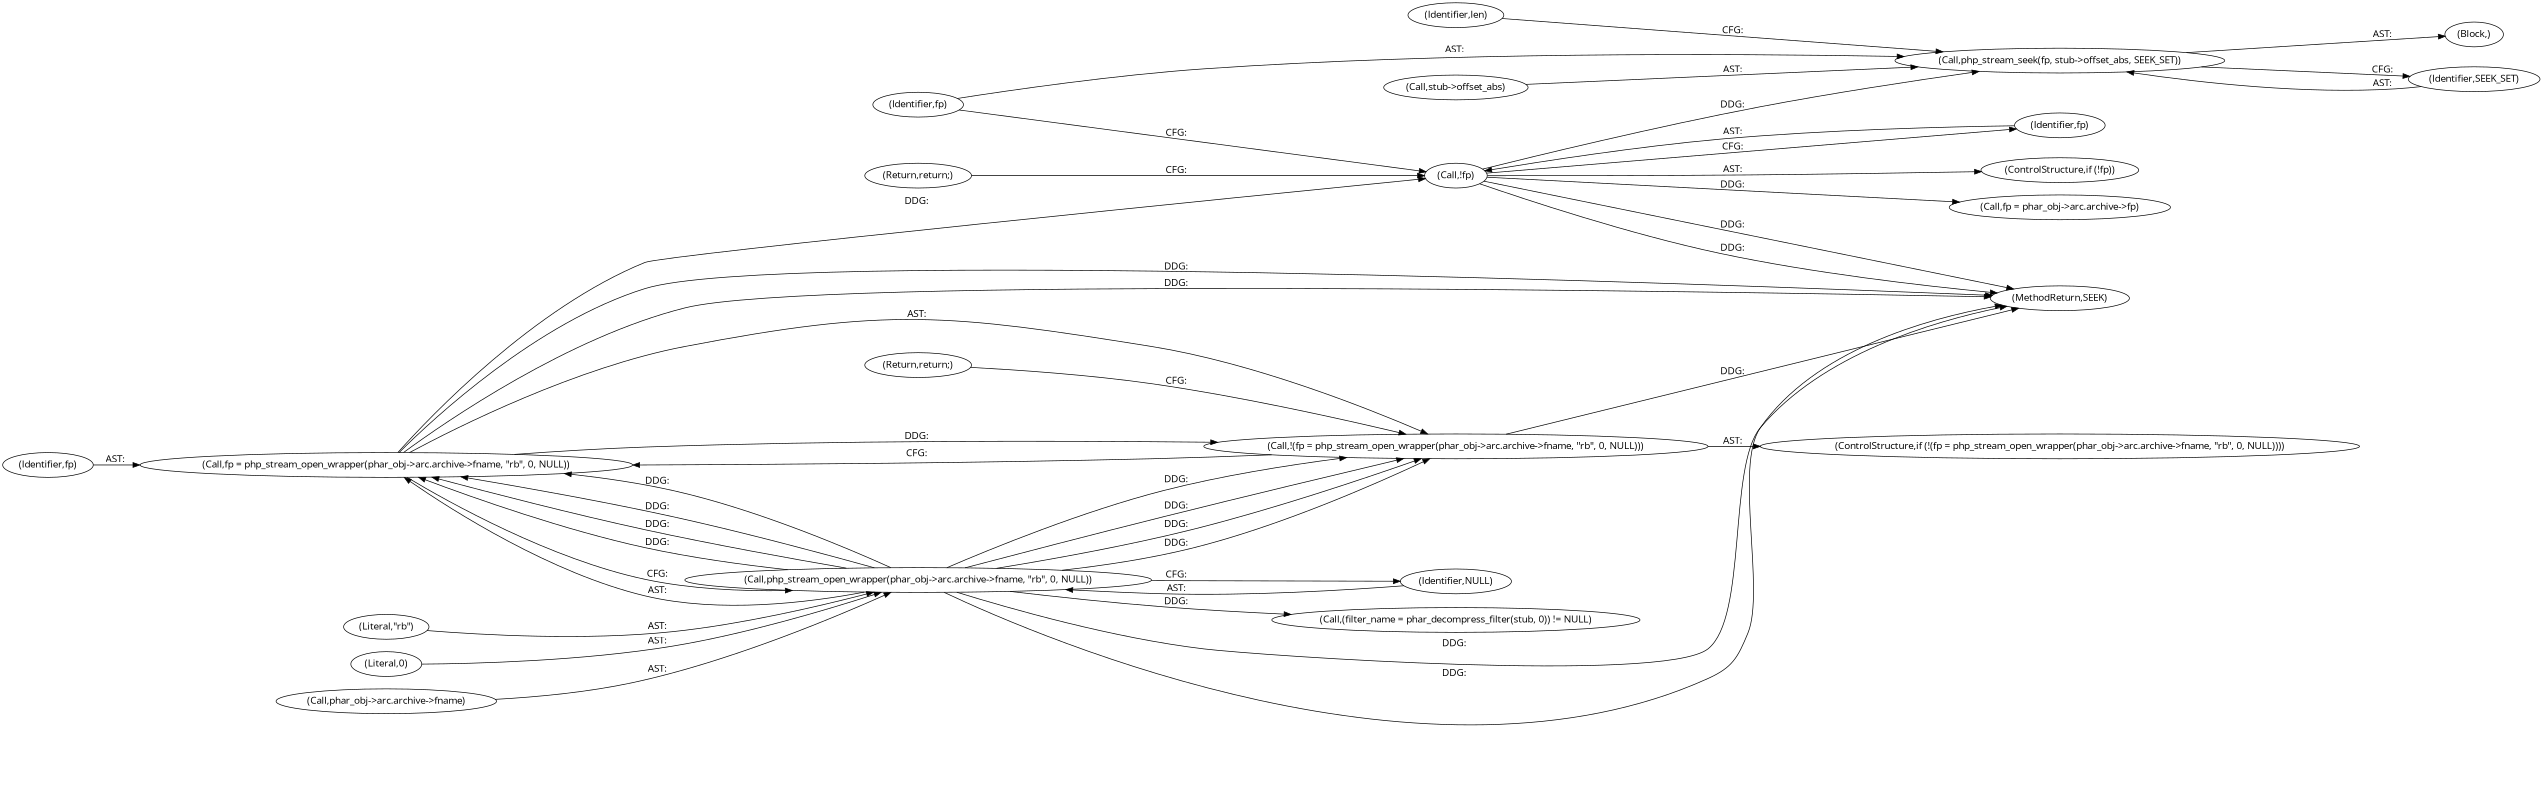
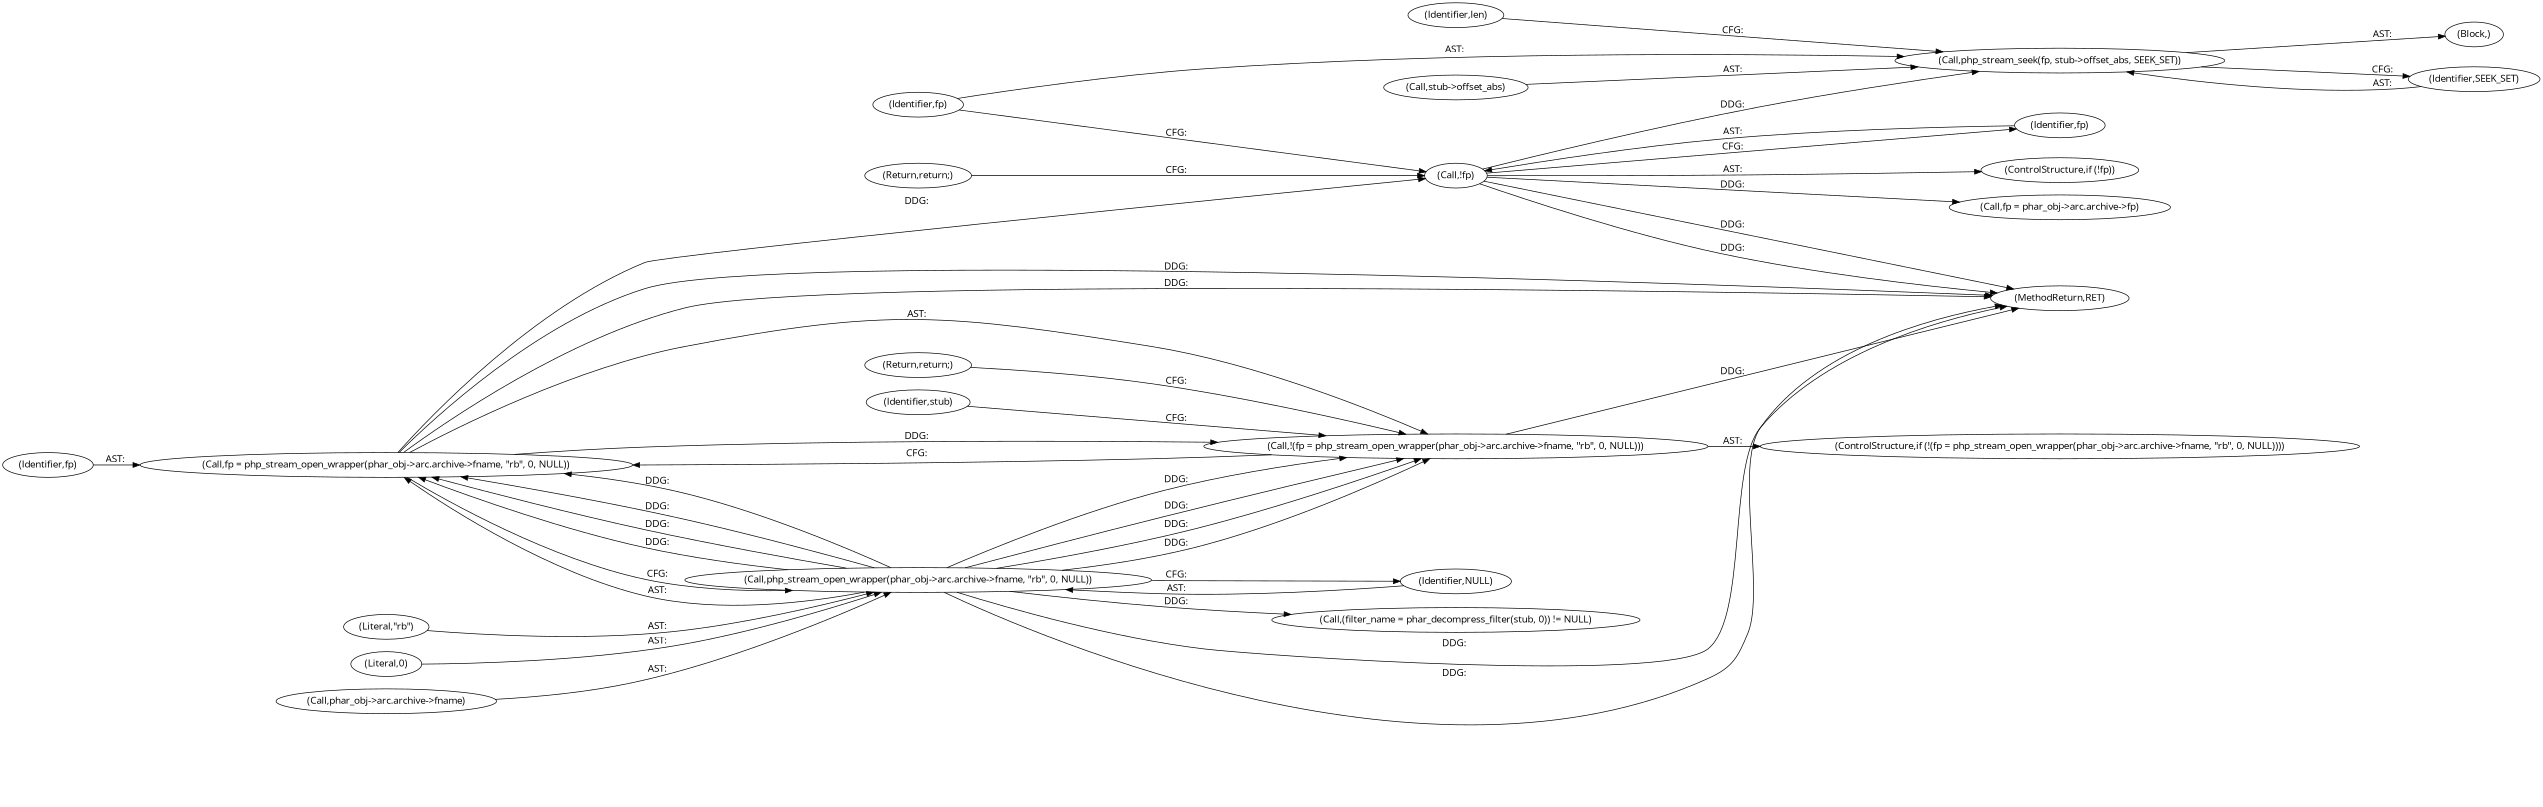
node "(MethodReturn,SEEK)": label "(MethodReturn,SEEK)" -> "(MethodReturn,RET)"
node "(Identifier,stub)": added
